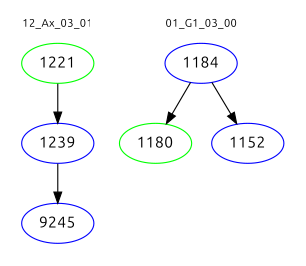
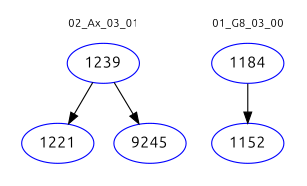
cluster "12_Ax_03_01": label "12_Ax_03_01" -> "02_Ax_03_01"
cluster "01_G1_03_00": label "01_G1_03_00" -> "01_G8_03_00"
node "1221": color green -> blue
edge "1221" -> "1239": reversed
node "1180": removed
